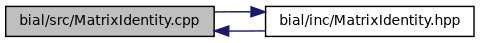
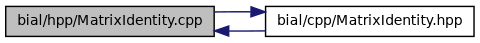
node "bial/src/MatrixIdentity.cpp": label "bial/src/MatrixIdentity.cpp" -> "bial/hpp/MatrixIdentity.cpp"
node "bial/inc/MatrixIdentity.hpp": label "bial/inc/MatrixIdentity.hpp" -> "bial/cpp/MatrixIdentity.hpp"
